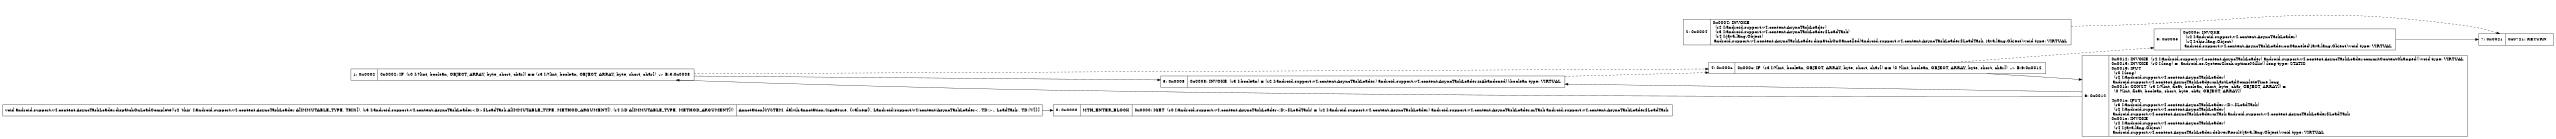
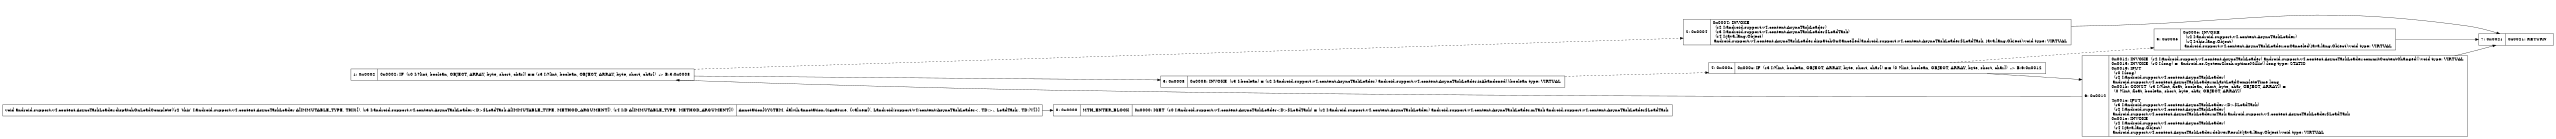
edge "2: 0x0004" -> "7: 0x0021": style dashed -> solid
node "7: 0x0021": text "0x0721: RETURN" -> "0x0021: RETURN"
edge "1: 0x0002" -> "4: 0x000c": now "1: 0x0002" -> "2: 0x0004"
edge "6: 0x0012" -> "3: 0x0008": now "6: 0x0012" -> "7: 0x0021"
